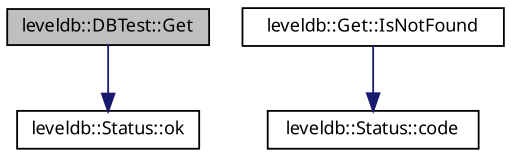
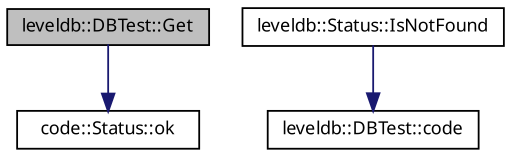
node "leveldb::Get::IsNotFound": label "leveldb::Get::IsNotFound" -> "leveldb::Status::IsNotFound"
node "leveldb::Status::ok": label "leveldb::Status::ok" -> "code::Status::ok"
node "leveldb::Status::code": label "leveldb::Status::code" -> "leveldb::DBTest::code"
